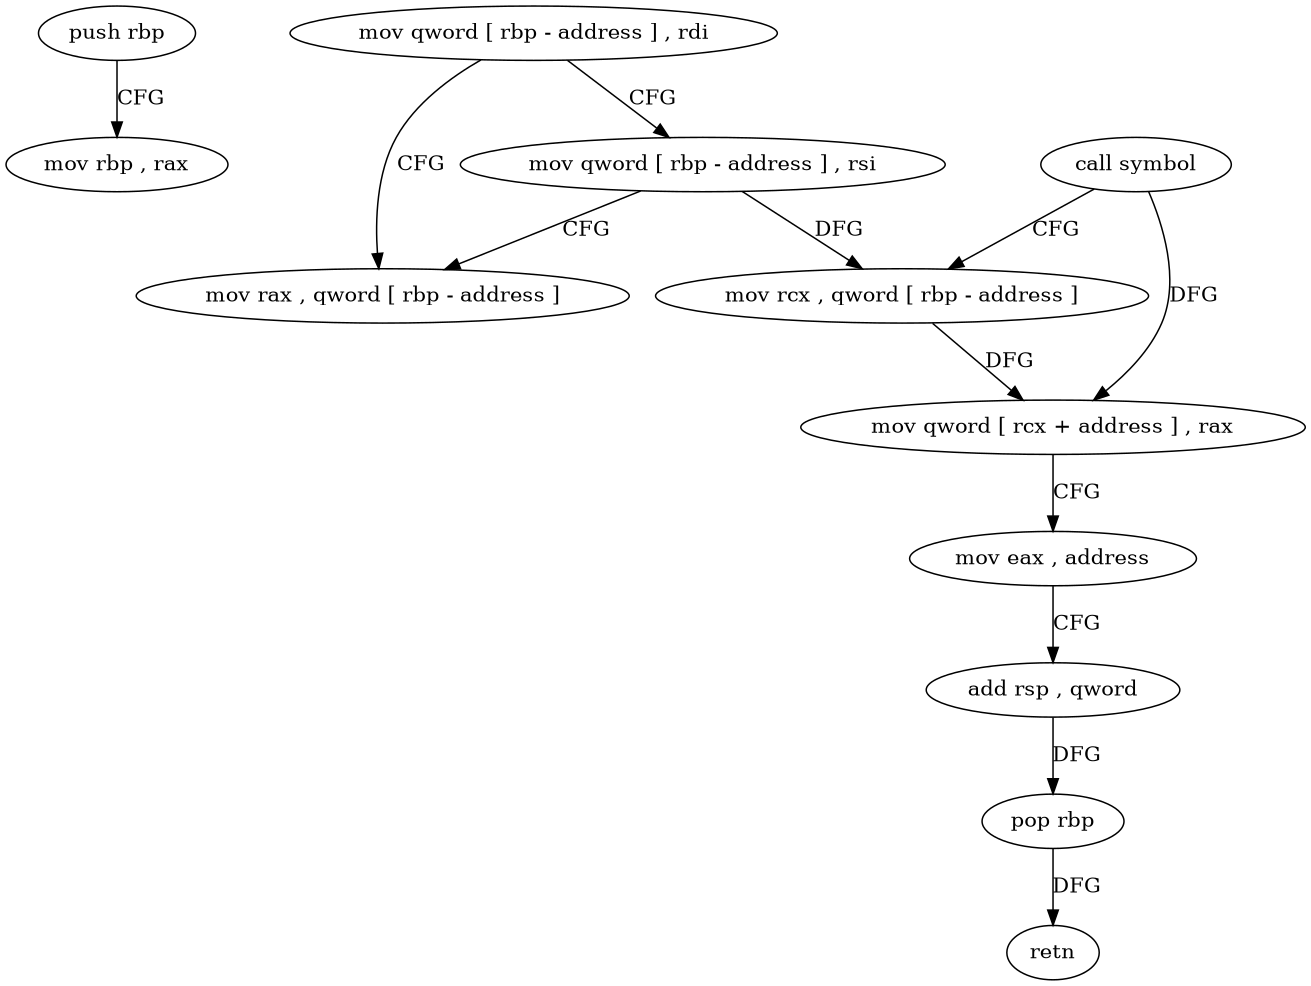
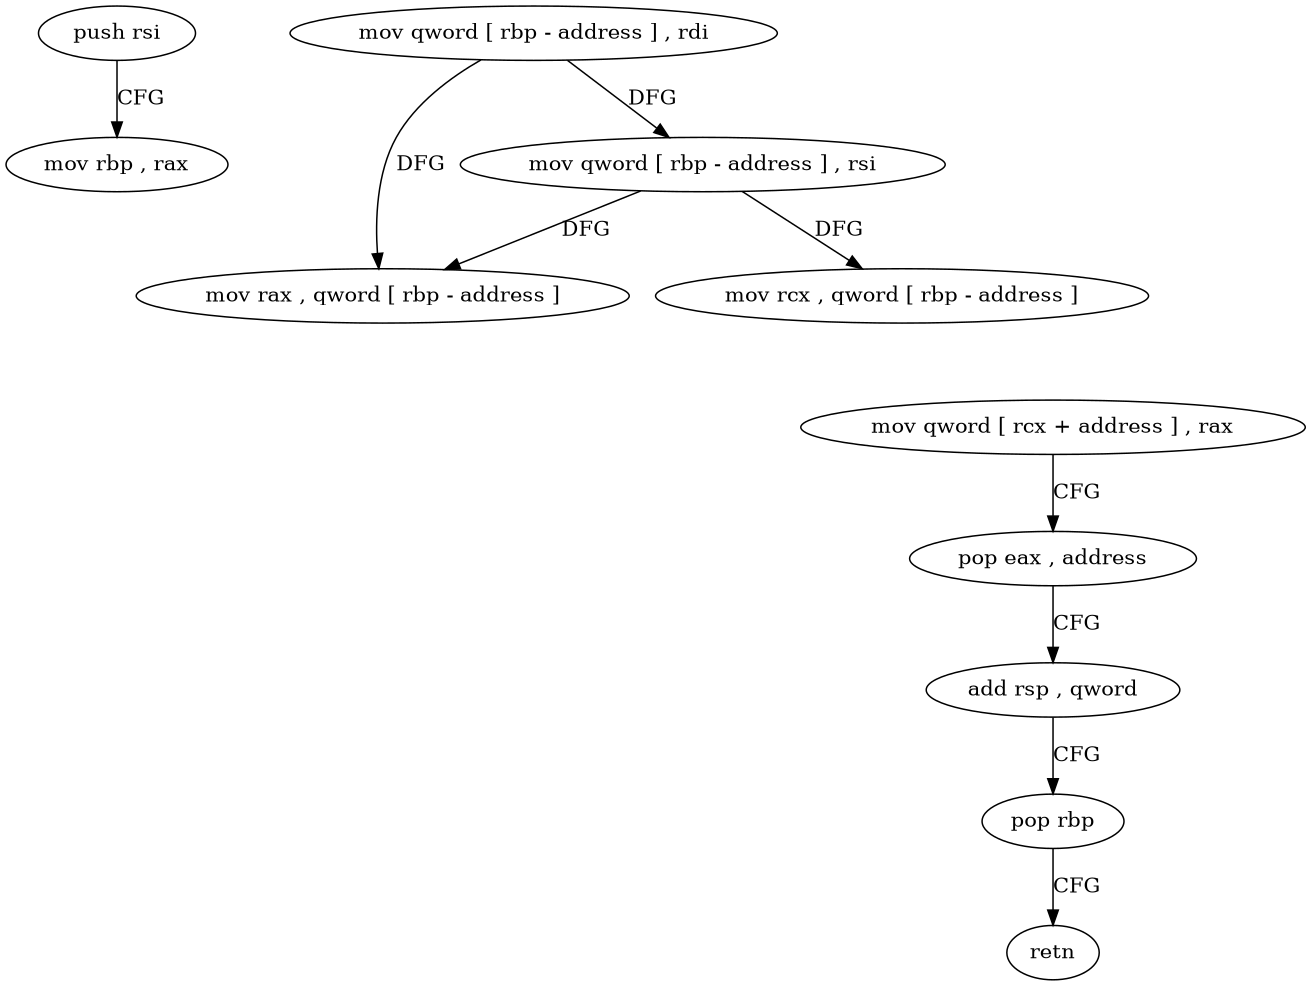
node "push rbp": label "push rbp" -> "push rsi"
edge "mov qword [ rbp - address ] , rdi" -> "mov qword [ rbp - address ] , rsi": label "CFG" -> "DFG"
edge "mov qword [ rbp - address ] , rdi" -> "mov rax , qword [ rbp - address ]": label "CFG" -> "DFG"
node "call symbol": removed
edge "mov qword [ rbp - address ] , rsi" -> "mov rax , qword [ rbp - address ]": label "CFG" -> "DFG"
edge "mov rcx , qword [ rbp - address ]" -> "mov qword [ rcx + address ] , rax": removed, label "DFG"
node "mov eax , address": label "mov eax , address" -> "pop eax , address"
edge "add rsp , qword" -> "pop rbp": label "DFG" -> "CFG"
edge "pop rbp" -> "retn": label "DFG" -> "CFG"
